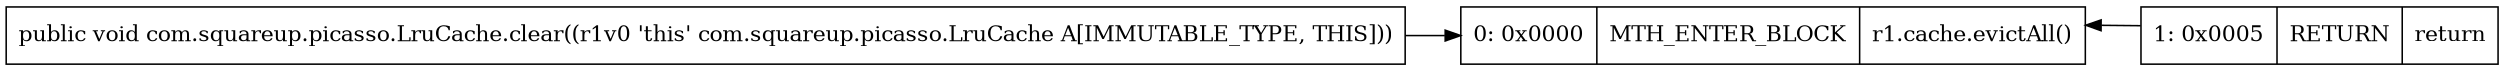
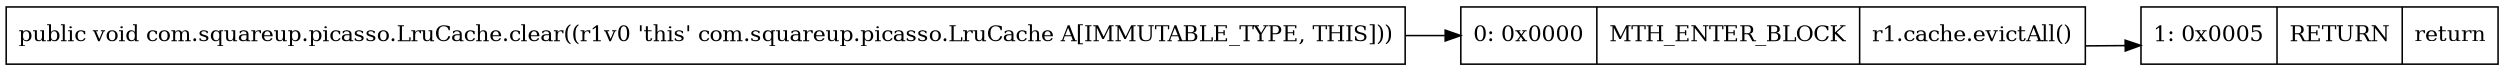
edge "1: 0x0005" -> "0: 0x0000": reversed
